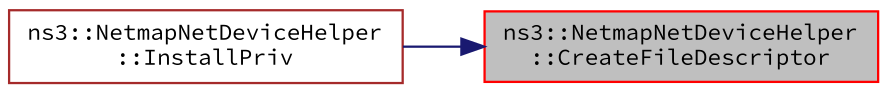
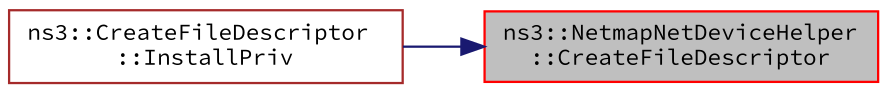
node "ns3::NetmapNetDeviceHelper ::InstallPriv": label "ns3::NetmapNetDeviceHelper ::InstallPriv" -> "ns3::CreateFileDescriptor ::InstallPriv"
